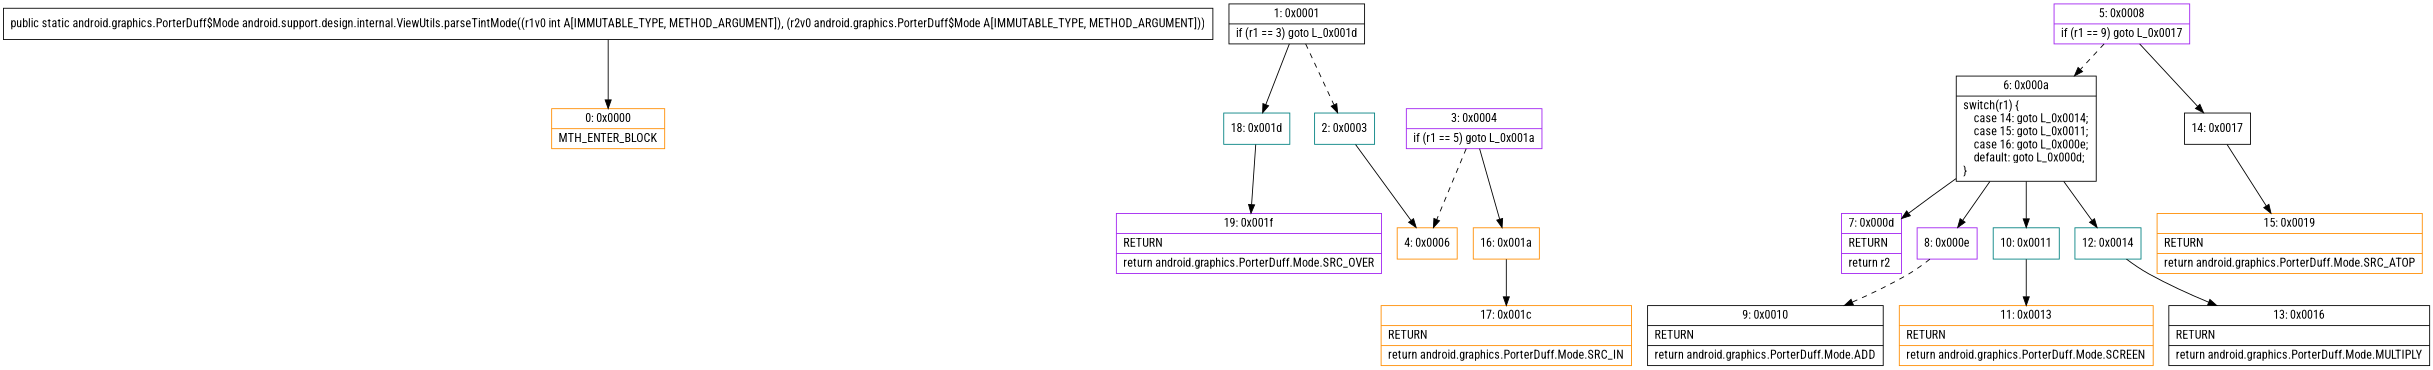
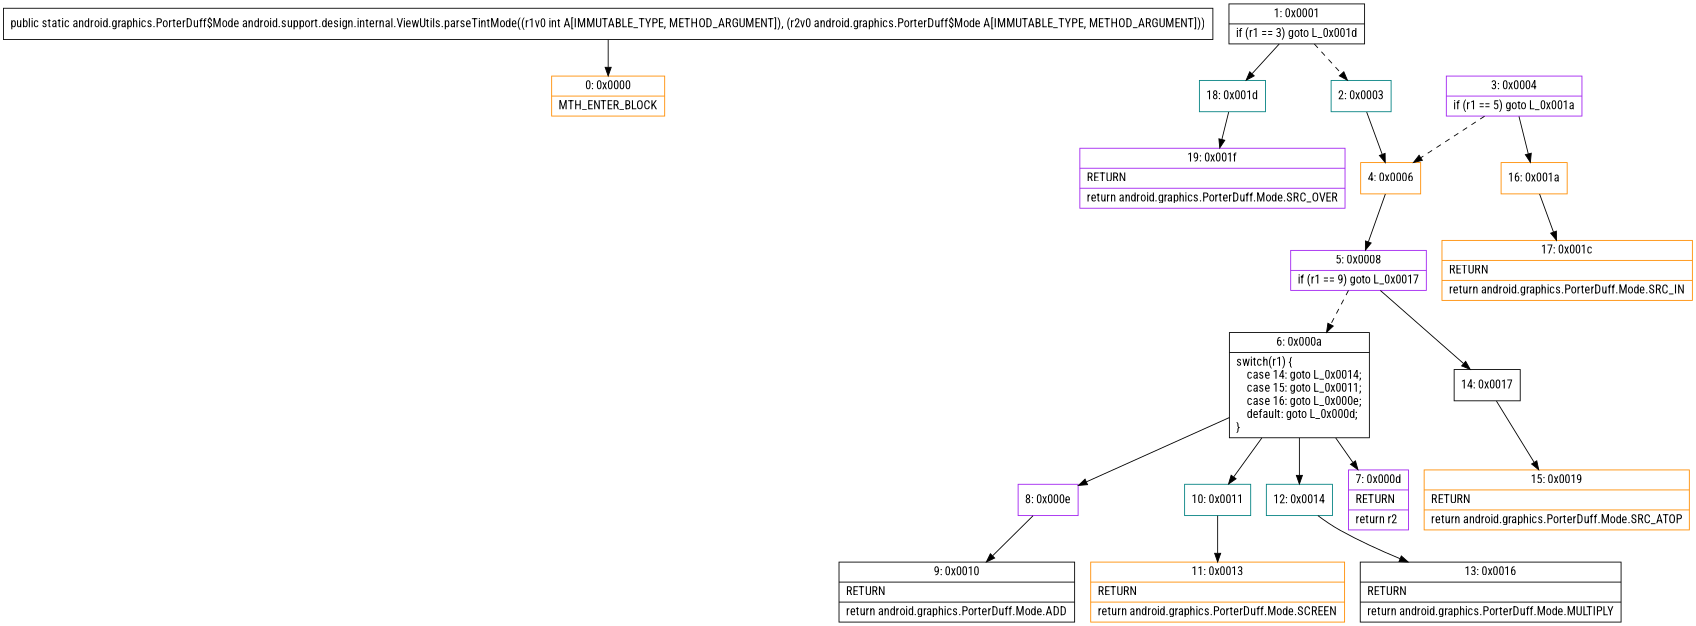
edge "4: 0x0006" -> "5: 0x0008": added
edge "8: 0x000e" -> "9: 0x0010": style dashed -> solid
